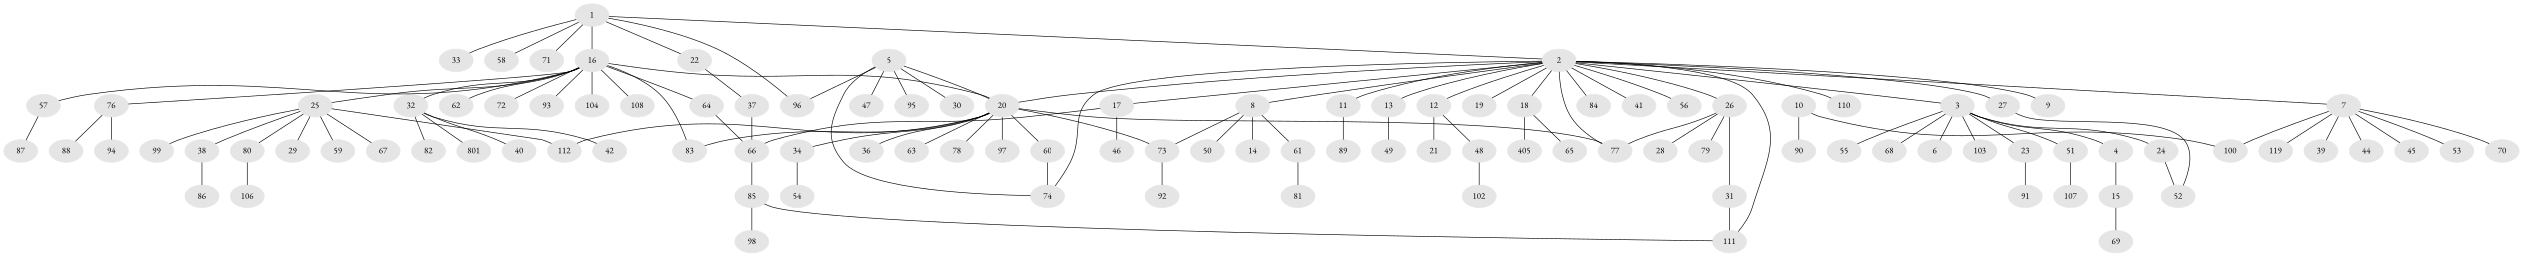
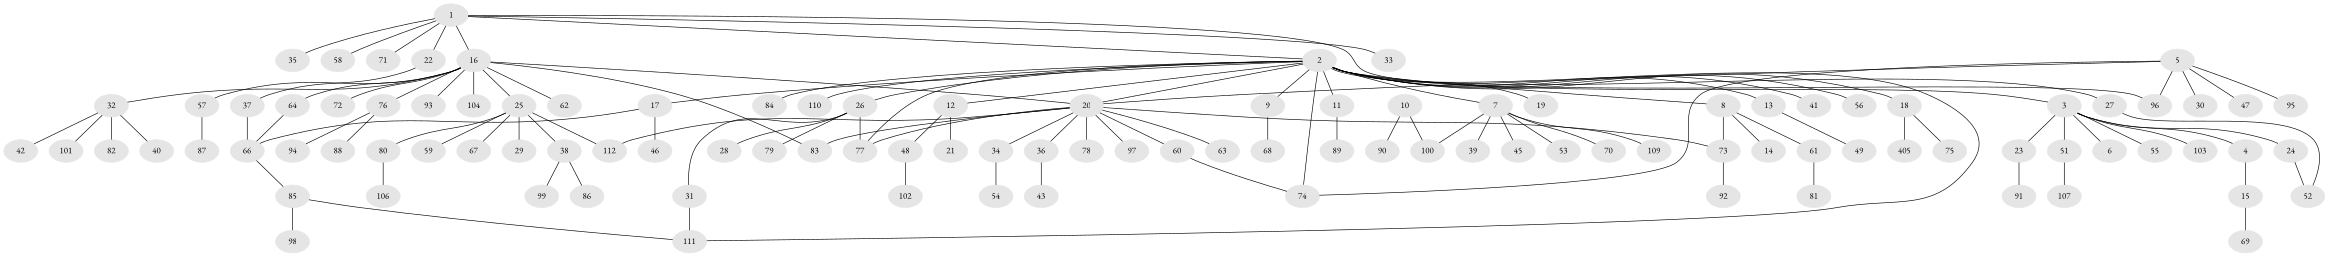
node "35": added
node "108": removed
edge "25" -- "99": now "38" -- "99"
edge "3" -- "68": now "9" -- "68"
node "801": label "801" -> "101"
node "50": removed
node "65": label "65" -> "75"
node "119": label "119" -> "109"
node "44": removed
node "43": added
